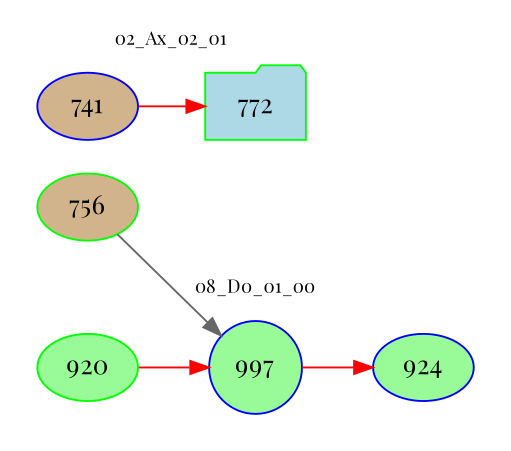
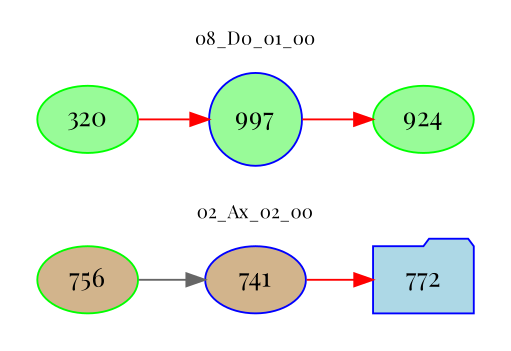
cluster "02_Ax_02_01": label "02_Ax_02_01" -> "02_Ax_02_00"
node "772": color green -> blue
edge "756" -> "997": now "756" -> "741"
node "920": label "920" -> "320"
node "924": color blue -> green
